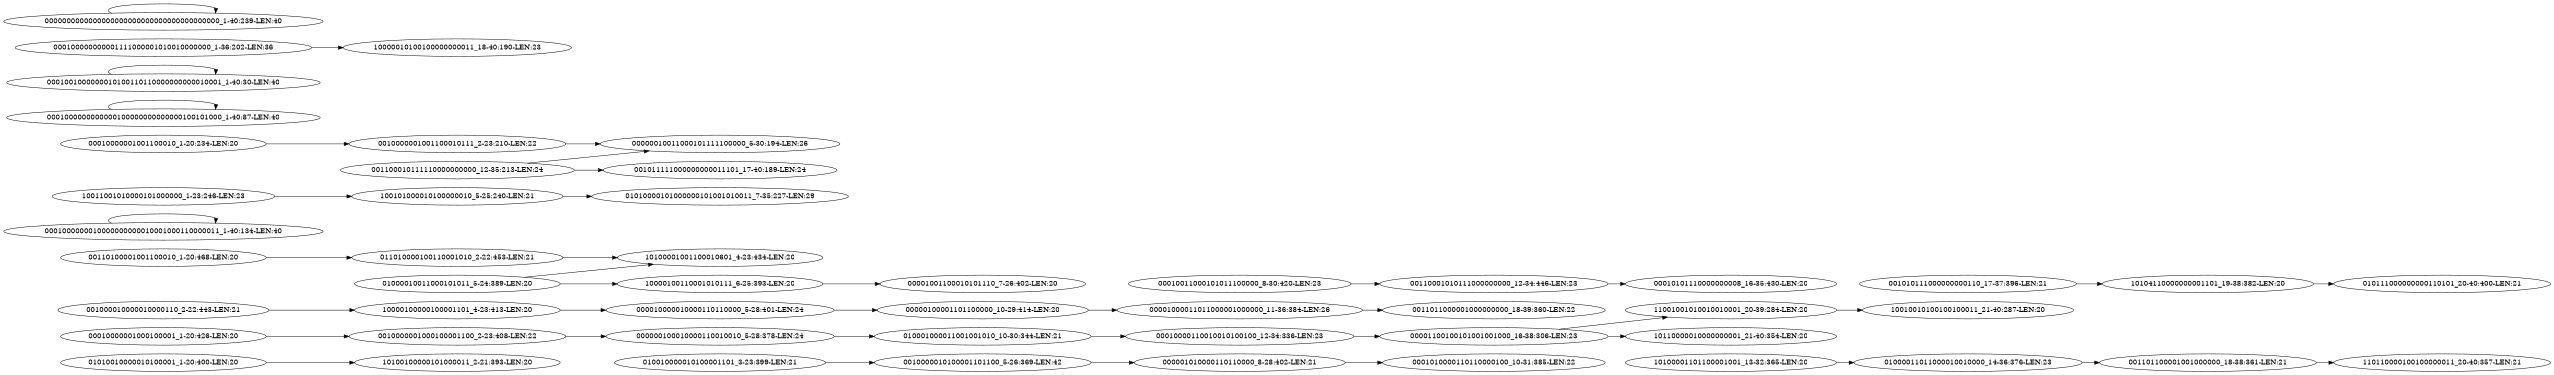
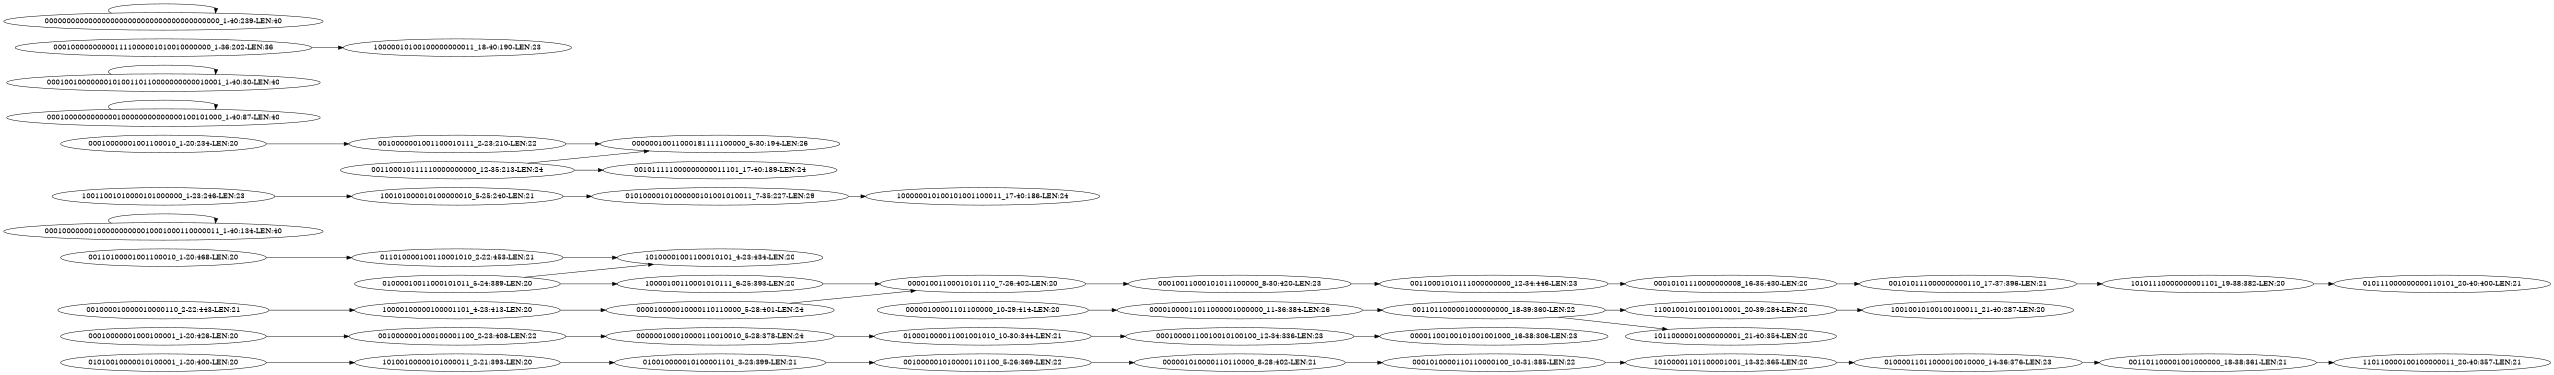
node "00000010011000101111100000_5-30:194-LEN:26": label "00000010011000101111100000_5-30:194-LEN:26" -> "00000010011000181111100000_5-30:194-LEN:26"
node "100000010100101001100011_17-40:186-LEN:24": added
node "10100001001100010601_4-23:434-LEN:20": label "10100001001100010601_4-23:434-LEN:20" -> "10100001001100010101_4-23:434-LEN:20"
edge "00001001100010101110_7-26:402-LEN:20" -> "00010011000101011100000_8-30:420-LEN:23": added
edge "00010101110000000008_16-35:430-LEN:20" -> "001010111000000000110_17-37:396-LEN:21": added
node "10104110000000001101_19-38:382-LEN:20": label "10104110000000001101_19-38:382-LEN:20" -> "10101110000000001101_19-38:382-LEN:20"
edge "000010000010000110110000_5-28:401-LEN:24" -> "00000100001101100000_10-29:414-LEN:20": now "000010000010000110110000_5-28:401-LEN:24" -> "00001001100010101110_7-26:402-LEN:20"
edge "00001100100101001001000_16-38:306-LEN:23" -> "11001001010010010001_20-39:284-LEN:20": now "0011011000001000000000_18-39:360-LEN:22" -> "11001001010010010001_20-39:284-LEN:20"
edge "00001100100101001001000_16-38:306-LEN:23" -> "10110000010000000001_21-40:354-LEN:20": now "0011011000001000000000_18-39:360-LEN:22" -> "10110000010000000001_21-40:354-LEN:20"
edge "10100100000101000011_2-21:393-LEN:20" -> "010010000010100001101_3-23:399-LEN:21": added
node "0010000010100001101100_5-26:369-LEN:42": label "0010000010100001101100_5-26:369-LEN:42" -> "0010000010100001101100_5-26:369-LEN:22"
edge "0001010000110110000100_10-31:385-LEN:22" -> "10100001101100001001_13-32:365-LEN:20": added
